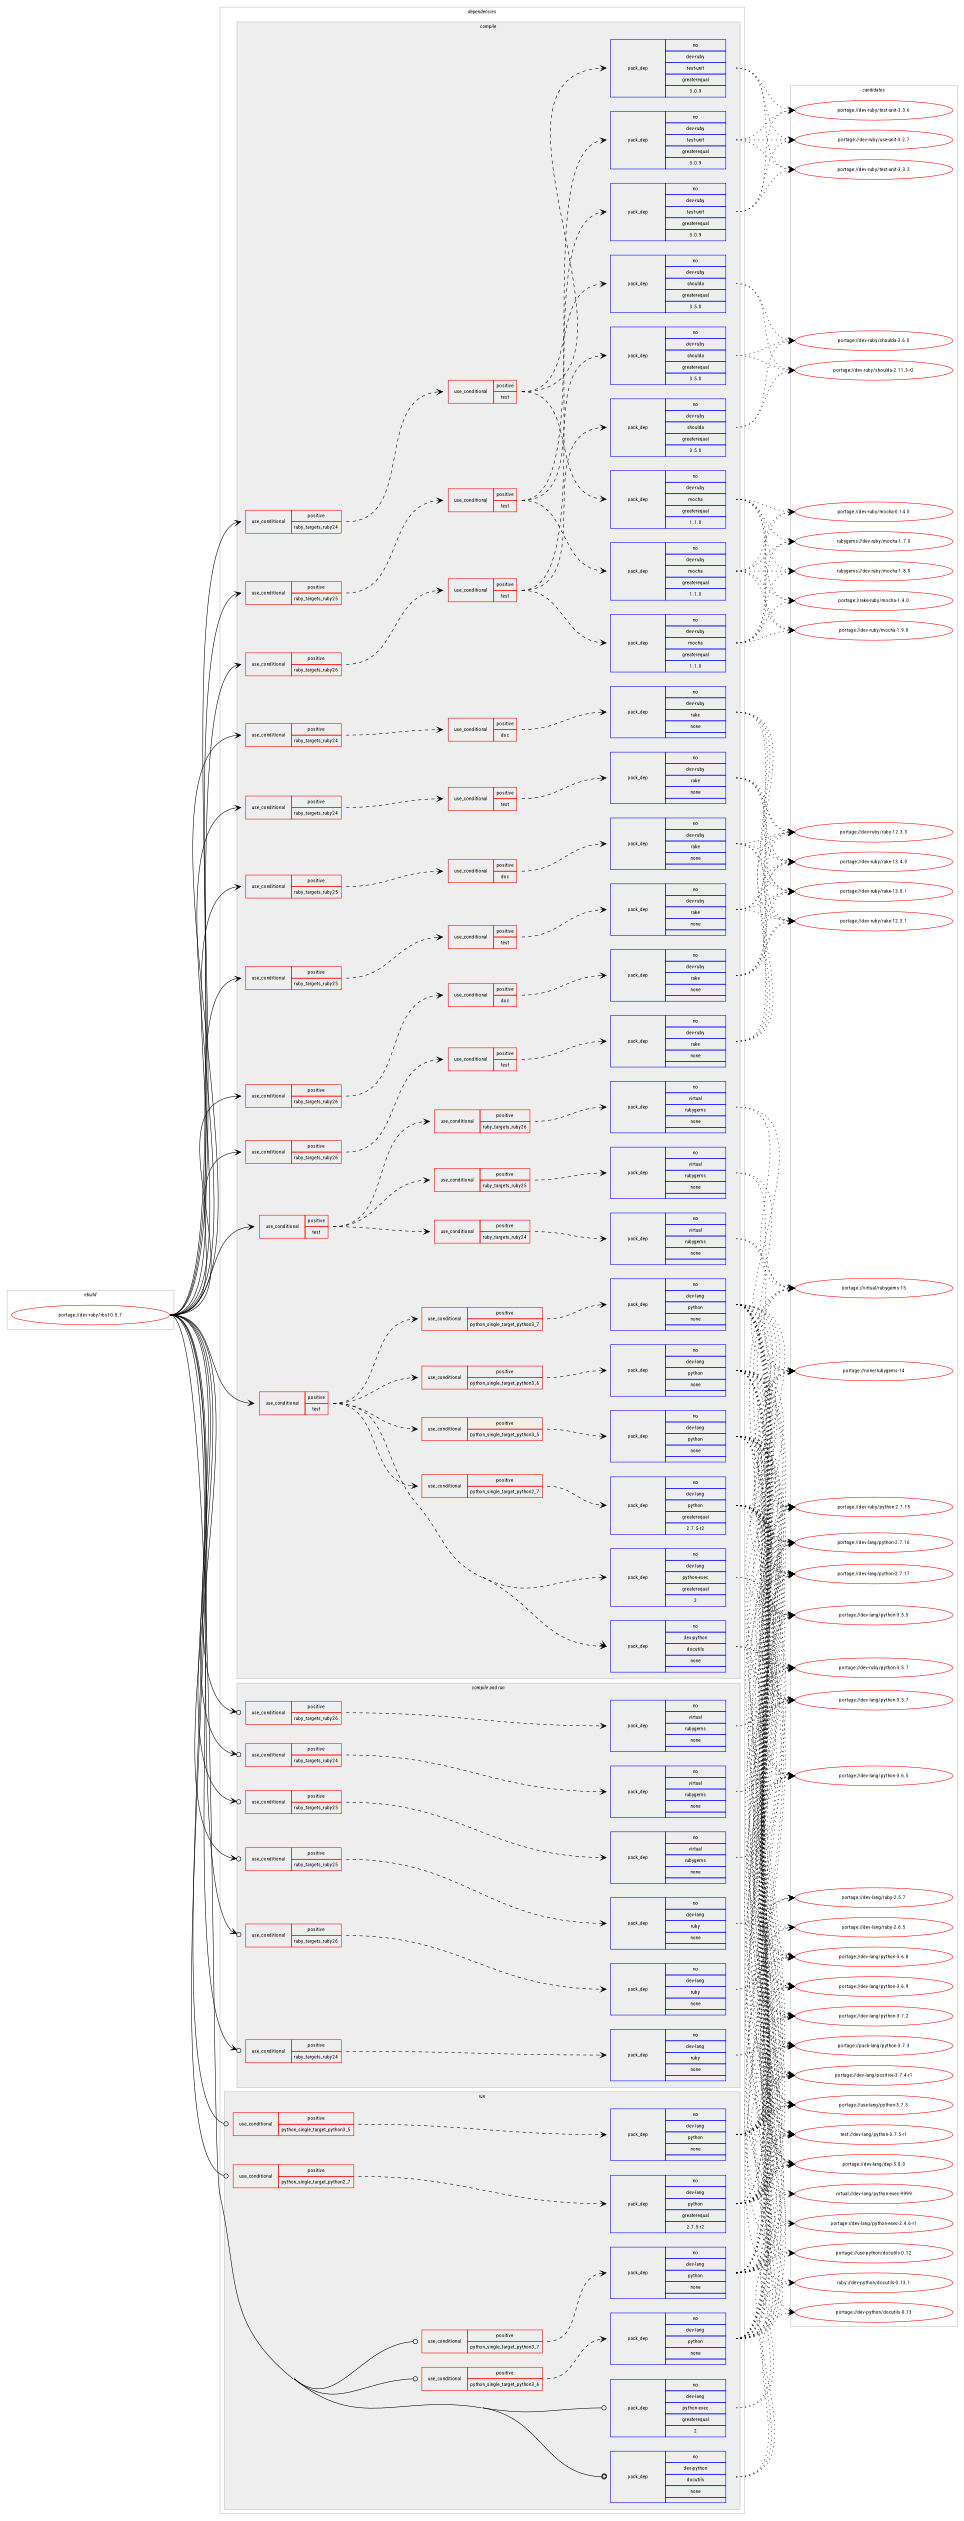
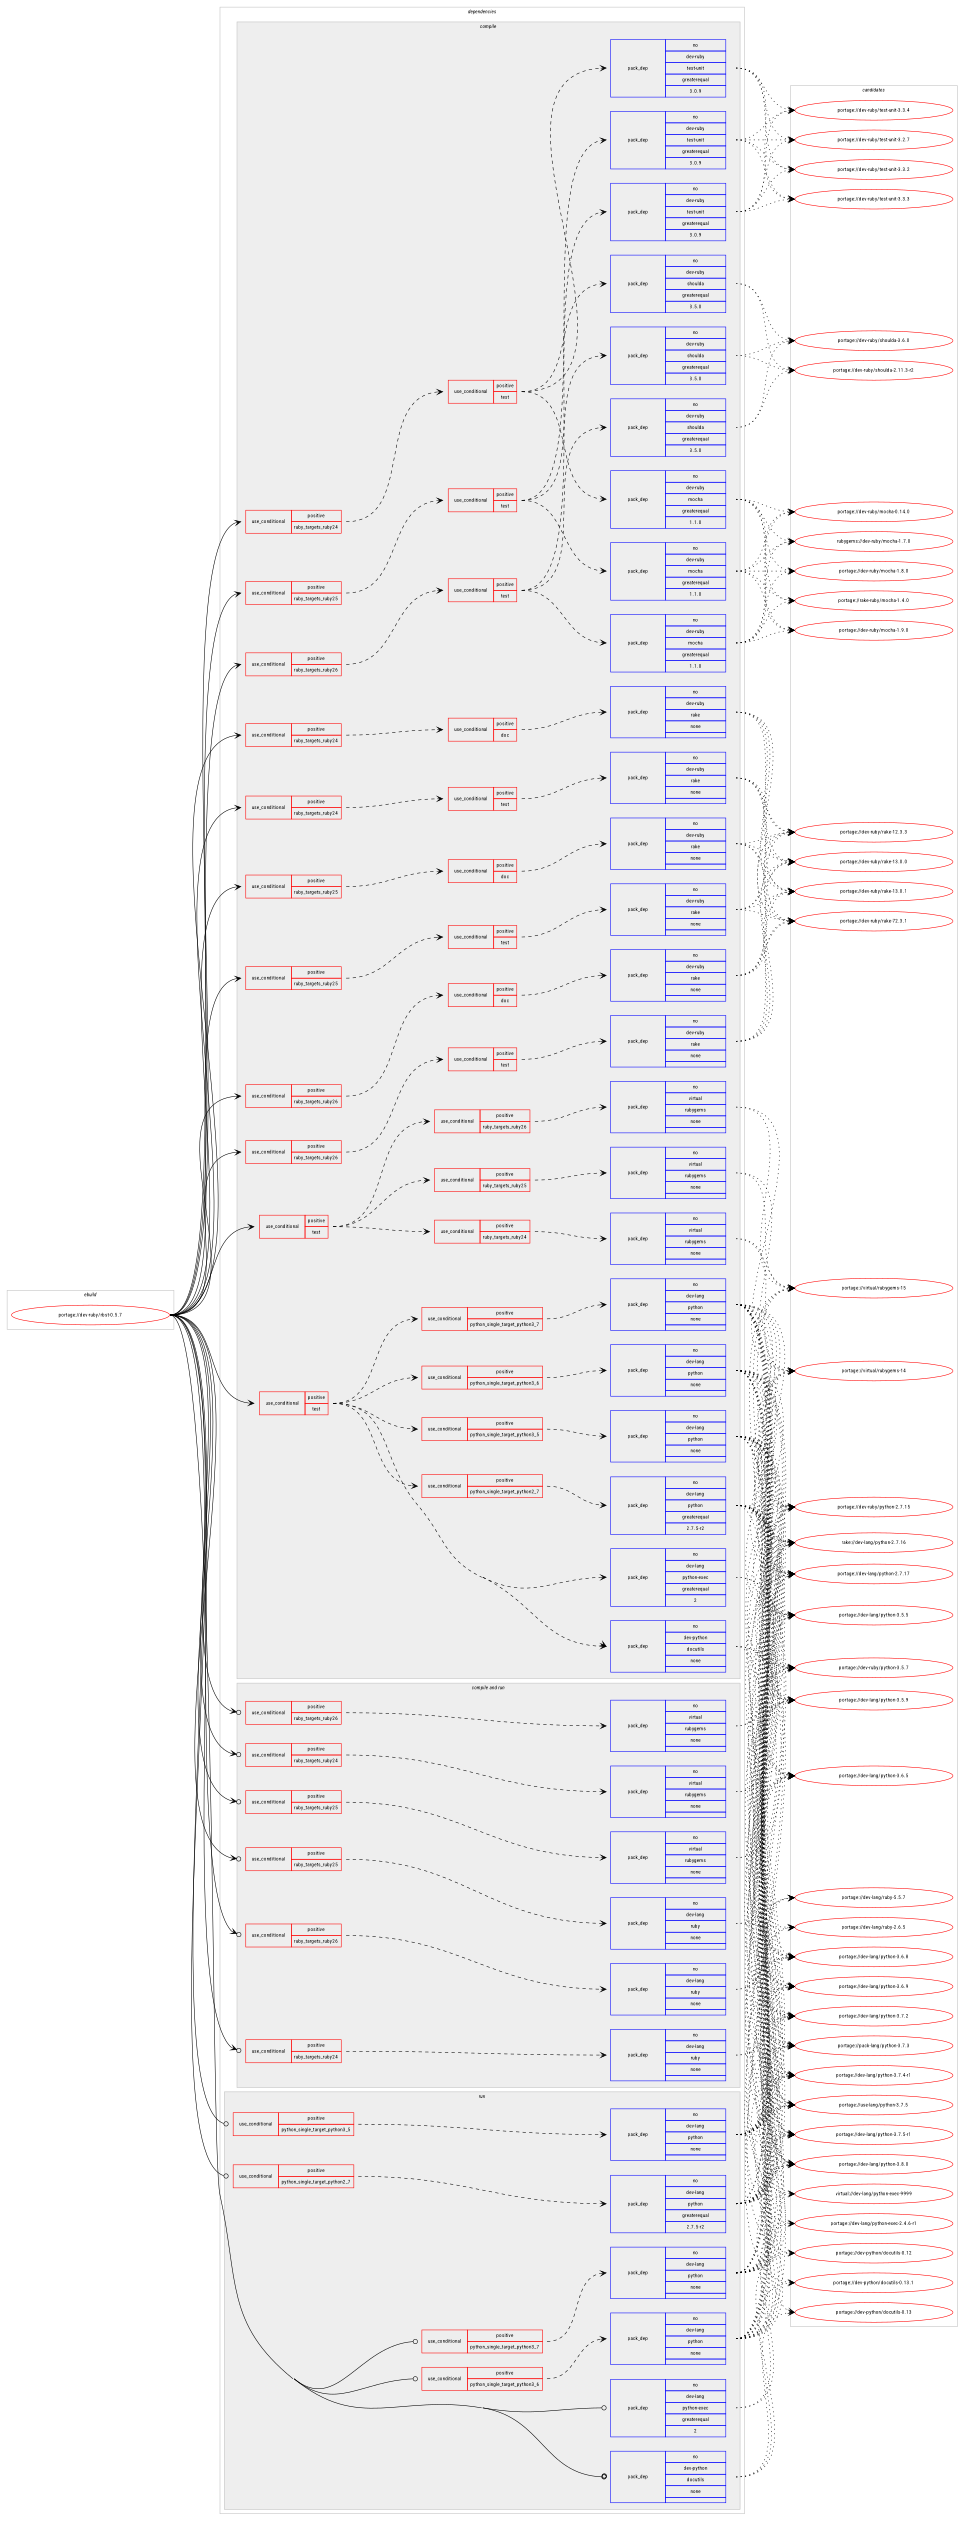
node "portage://dev-ruby/test-unit-3.3.6": label "portage://dev-ruby/test-unit-3.3.6" -> "portage://dev-ruby/test-unit-3.3.4"
node "portage://dev-ruby/use-unit-3.2.7": label "portage://dev-ruby/use-unit-3.2.7" -> "portage://dev-ruby/test-unit-3.2.7"
node "portage://dev-ruby/test-unit-3.3.3": added
node "rubygems://dev-ruby/mocha-1.8.0": label "rubygems://dev-ruby/mocha-1.8.0" -> "portage://dev-ruby/mocha-1.8.0"
node "portage://dev-ruby/ruby-12.3.3": label "portage://dev-ruby/ruby-12.3.3" -> "portage://dev-ruby/rake-12.3.3"
node "portage://dev-ruby/rake-13.4.0": label "portage://dev-ruby/rake-13.4.0" -> "portage://dev-ruby/rake-13.0.0"
node "portage://dev-ruby/rake-12.3.1": label "portage://dev-ruby/rake-12.3.1" -> "portage://dev-ruby/rake-72.3.1"
node "portage://none/rubygems-14": label "portage://none/rubygems-14" -> "portage://virtual/rubygems-14"
node "portage://dev-lang/python-2.7.16": label "portage://dev-lang/python-2.7.16" -> "rake://dev-lang/python-2.7.16"
node "portage://dev-lang/python-3.5.7": label "portage://dev-lang/python-3.5.7" -> "portage://dev-lang/python-3.5.9"
node "portage://dev-lang/ruby-2.5.7": label "portage://dev-lang/ruby-2.5.7" -> "portage://dev-lang/ruby-5.5.7"
node "portage://dev-lang/positive-3.7.4-r1": label "portage://dev-lang/positive-3.7.4-r1" -> "portage://dev-lang/python-3.7.4-r1"
node "test://dev-lang/python-3.7.5-r1": label "test://dev-lang/python-3.7.5-r1" -> "portage://dev-lang/python-3.7.5-r1"
node "portage://dev-lang/dep-3.8.0": label "portage://dev-lang/dep-3.8.0" -> "portage://dev-lang/python-3.8.0"
node "portage://use-python/docutils-0.12": label "portage://use-python/docutils-0.12" -> "portage://dev-python/docutils-0.12"
node "ruby://dev-python/docutils-0.13.1": label "ruby://dev-python/docutils-0.13.1" -> "portage://dev-python/docutils-0.13.1"
